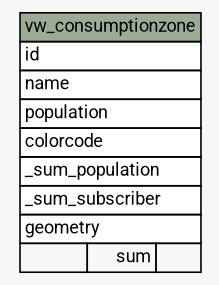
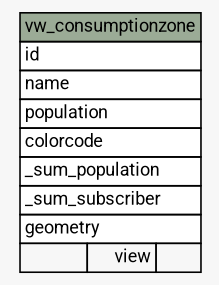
node "vw_consumptionzone": text "sum" -> "view"
